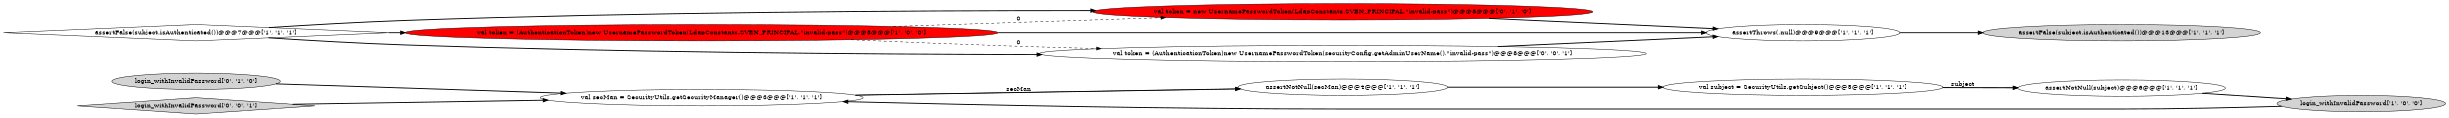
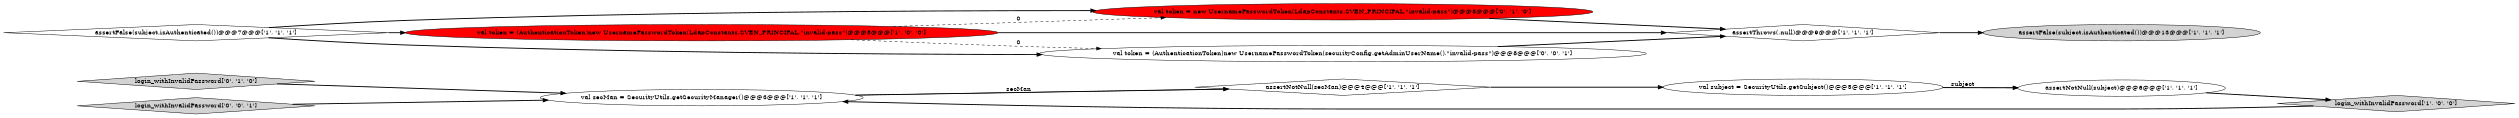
node "assertThrows(,null)@@@9@@@['1', '1', '1']": shape ellipse -> diamond
node "login_withInvalidPassword['0', '1', '0']": shape ellipse -> diamond
node "assertNotNull(secMan)@@@4@@@['1', '1', '1']": shape ellipse -> diamond
node "login_withInvalidPassword['1', '0', '0']": shape ellipse -> diamond
